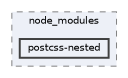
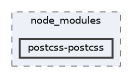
node "postcss-nested": label "postcss-nested" -> "postcss-postcss"
